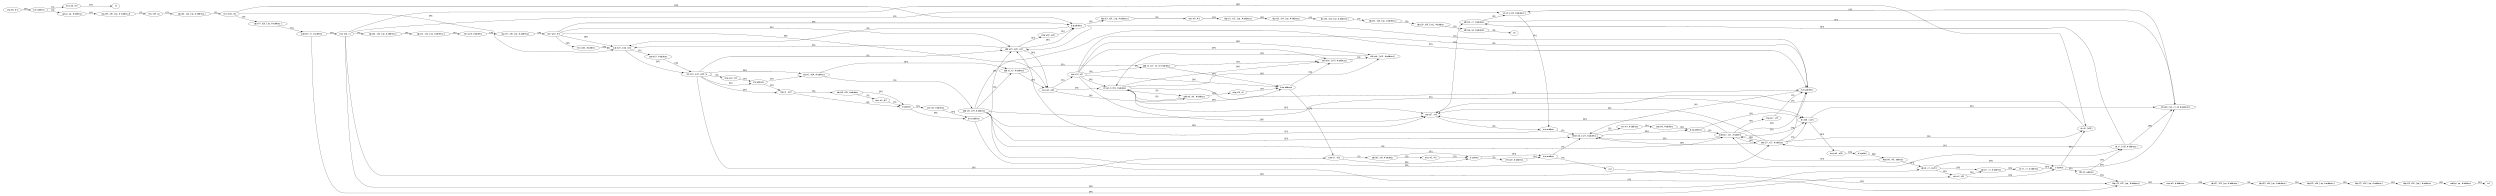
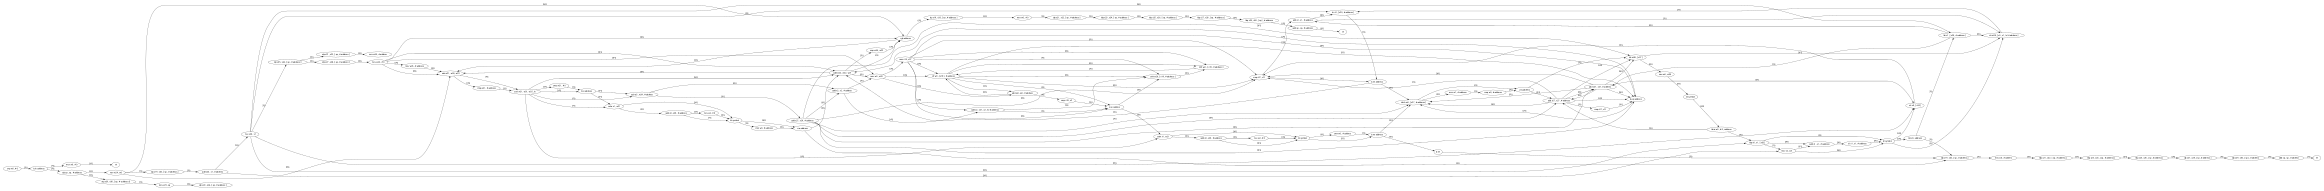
edge "stp x23 , x24 , [ sp , # address ]" -> "mov w24 , w0": now "sub sp , sp , # address" -> "mov w24 , w0"
edge "mov w25 , # address" -> "stp x27 , x28 , [ sp , # address ]": now "stp x25 , x26 , [ sp , # address ]" -> "stp x27 , x28 , [ sp , # address ]"
